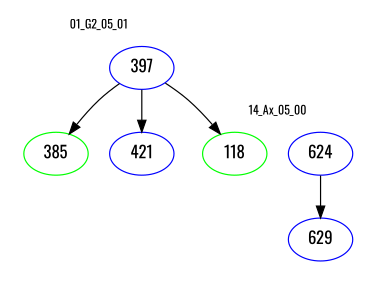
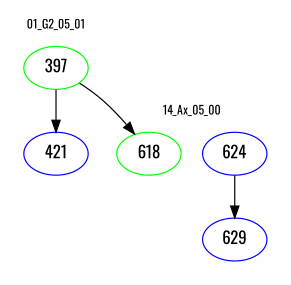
node "397": color blue -> green
node "385": removed
node "118": label "118" -> "618"
